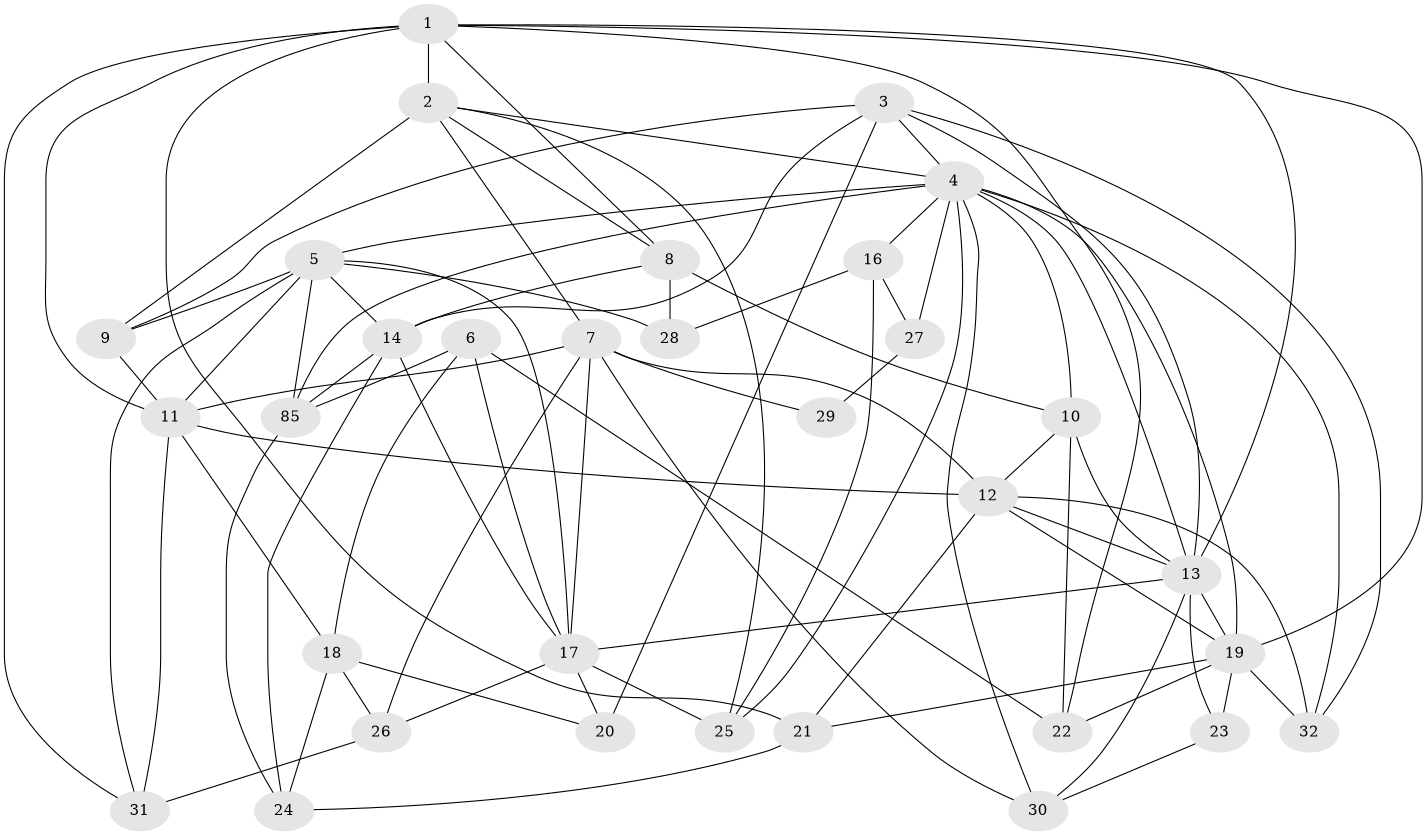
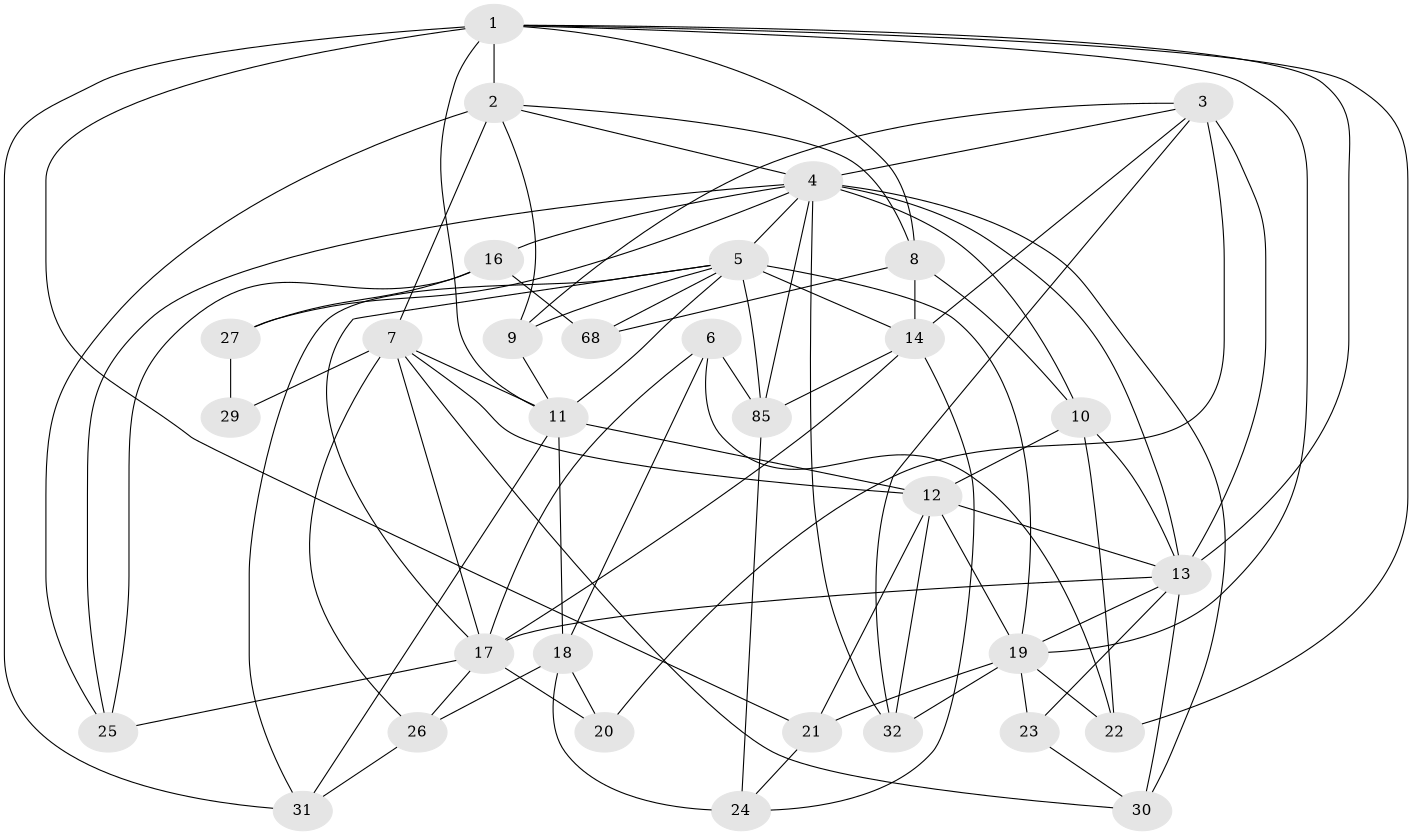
node "28": label "28" -> "68"
edge "4" -- "19": now "5" -- "19"
